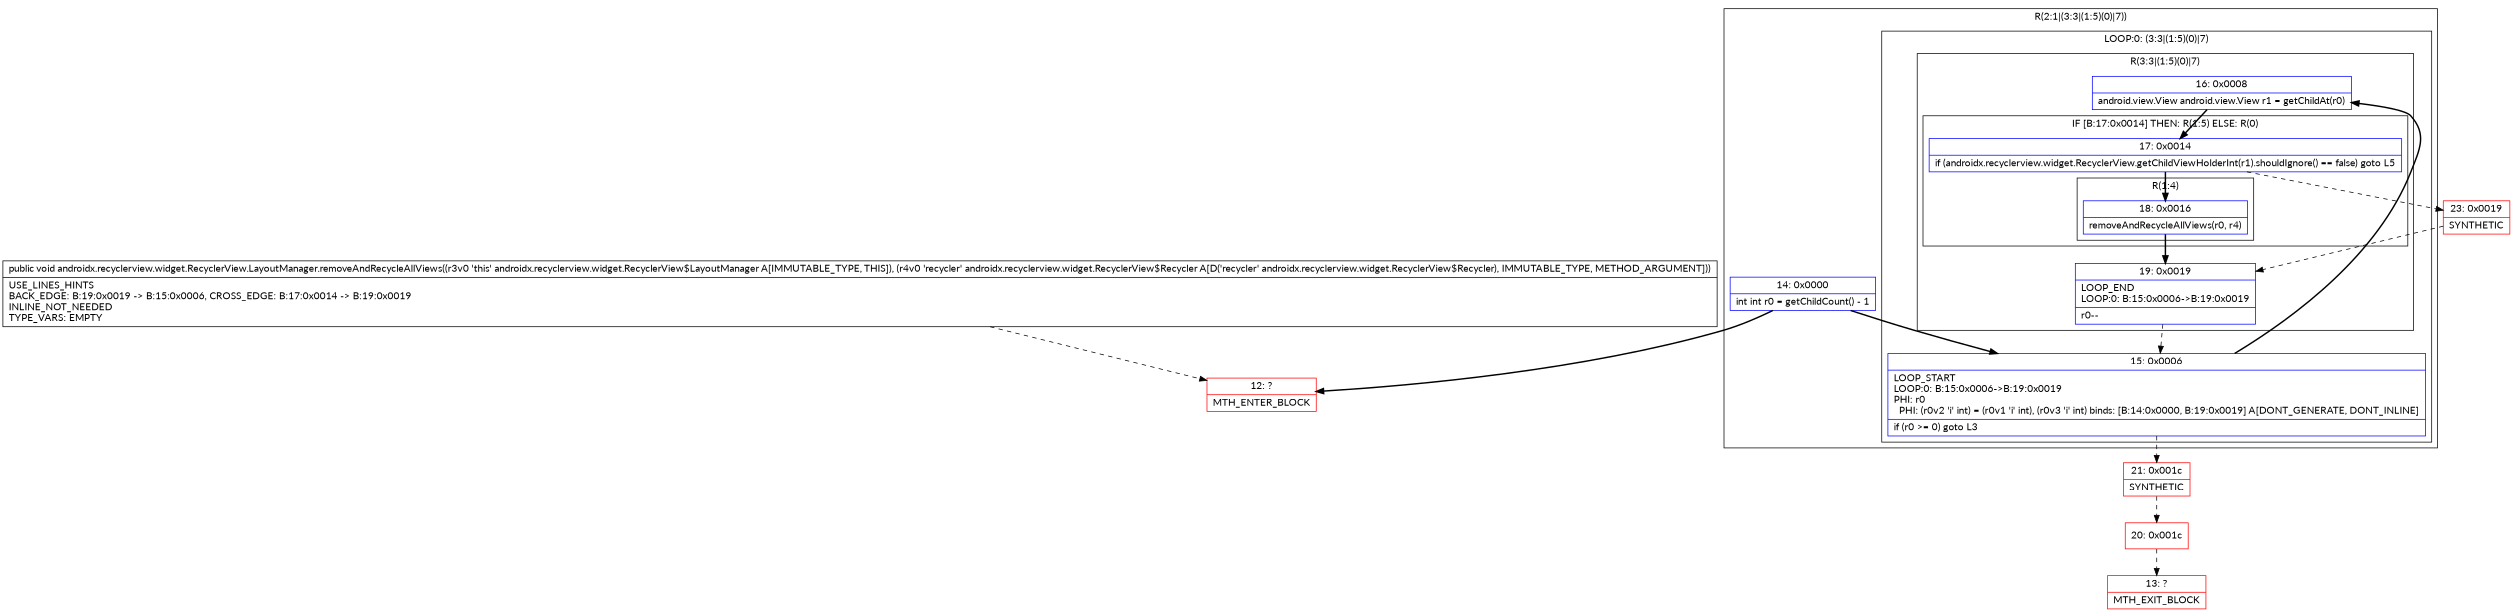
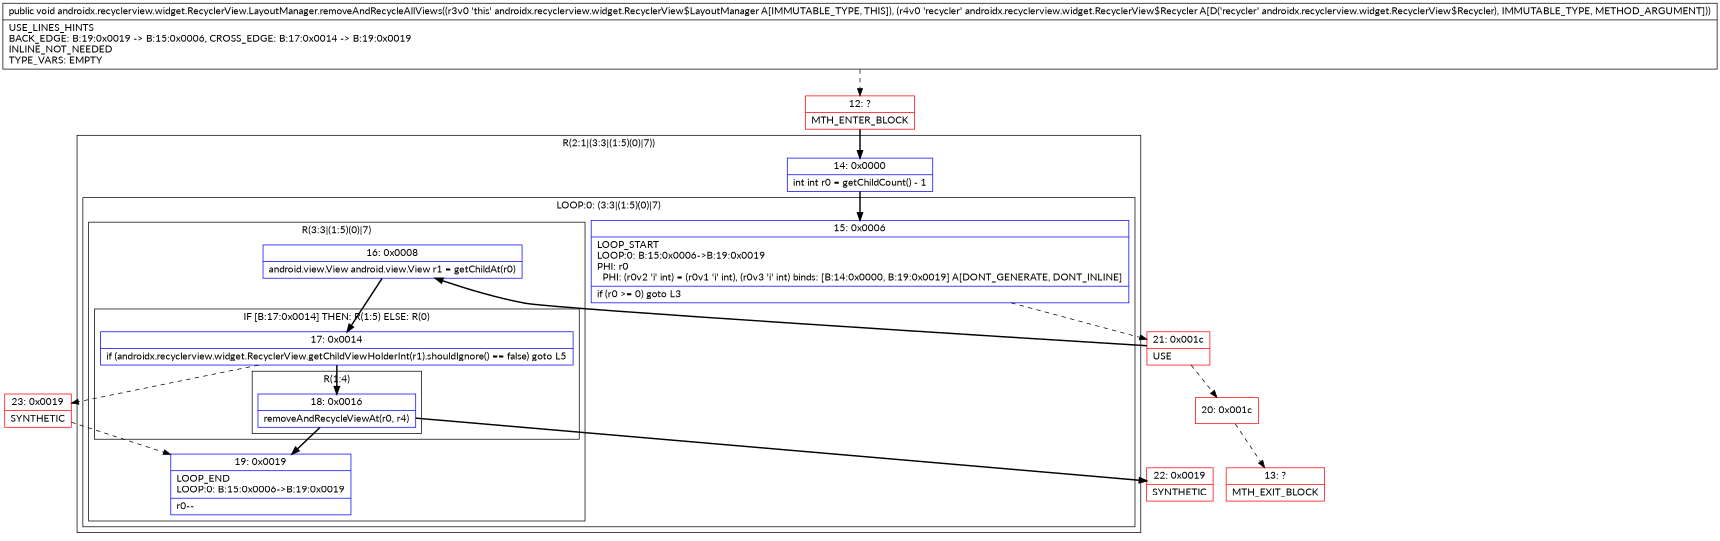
node "18: 0x0016": text "removeAndRecycleAllViews(r0, r4)" -> "removeAndRecycleViewAt(r0, r4)"
edge "15: 0x0006" -> "16: 0x0008": now "21: 0x001c" -> "16: 0x0008"
edge "19: 0x0019" -> "15: 0x0006": removed
edge "14: 0x0000" -> "12: ?": reversed
node "22: 0x0019": added
node "21: 0x001c": text "SYNTHETIC" -> "USE"
